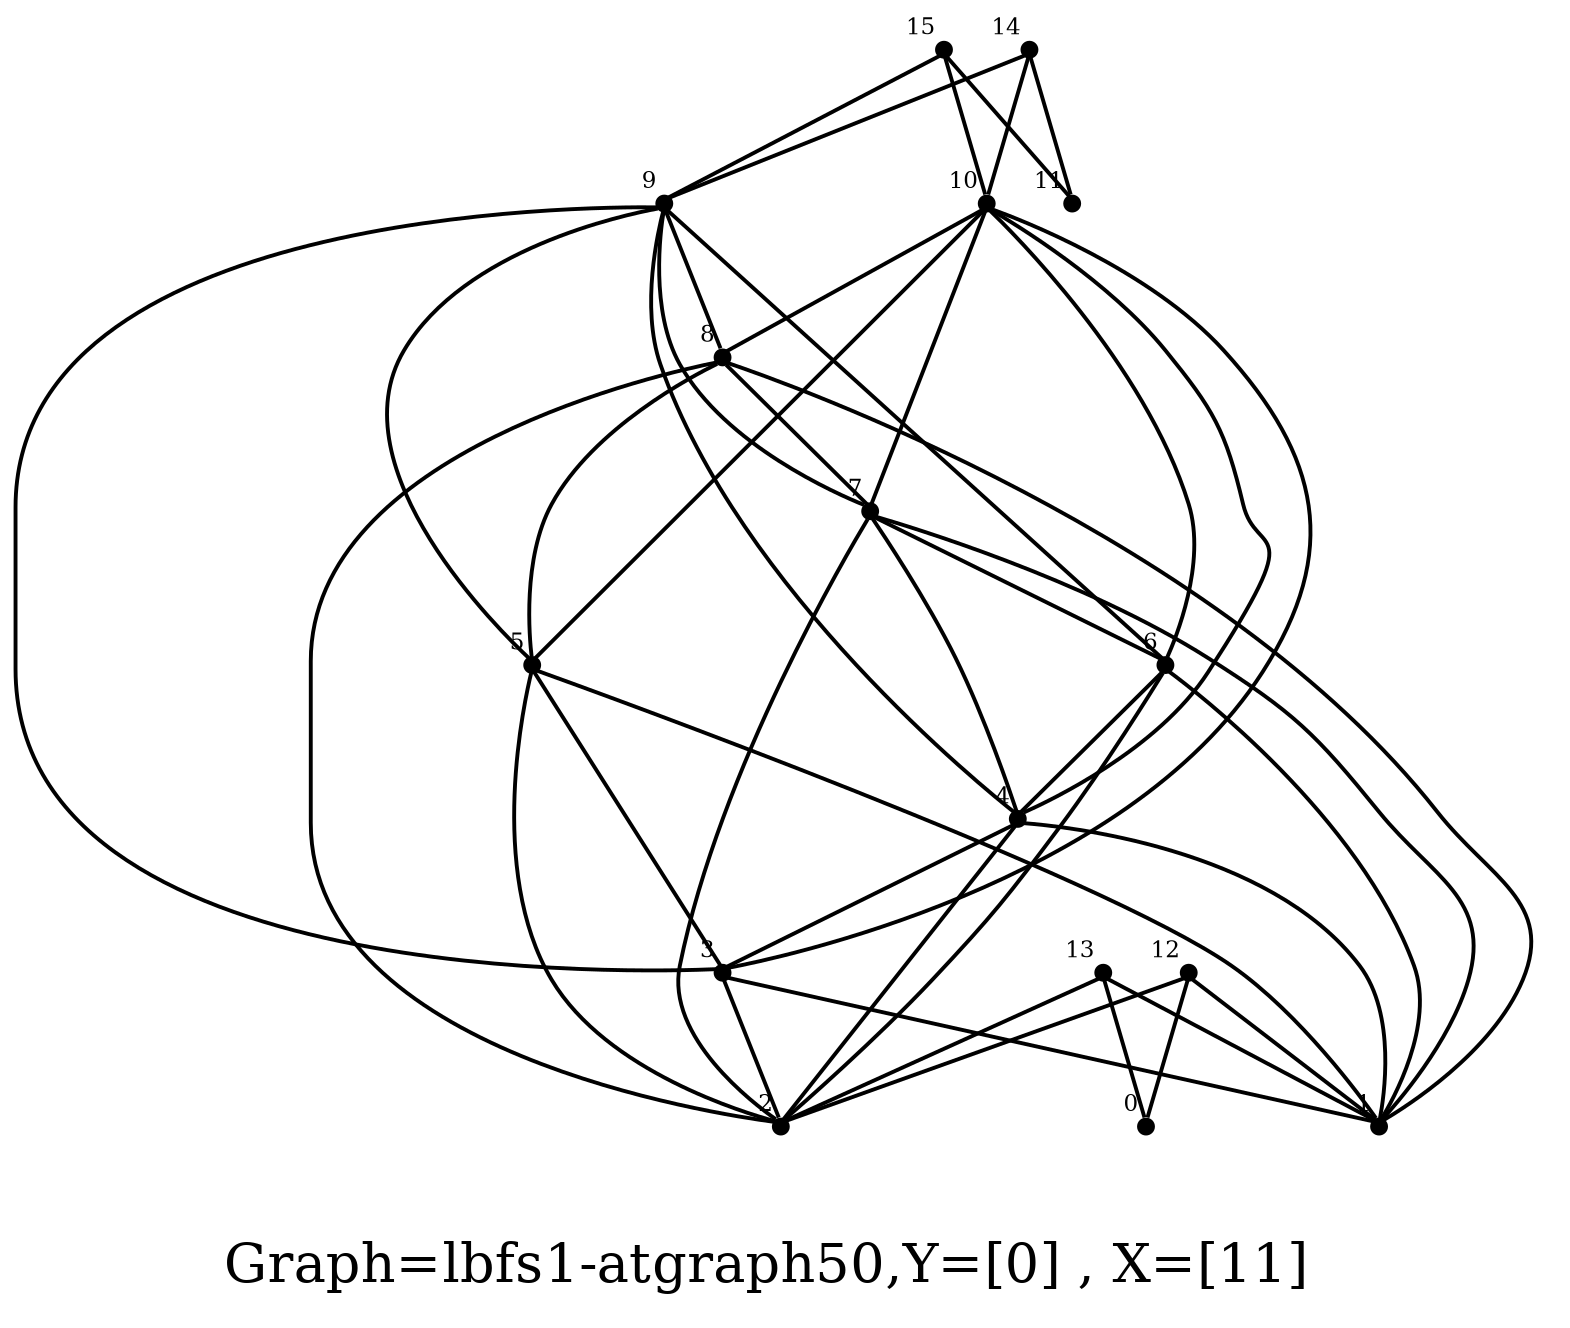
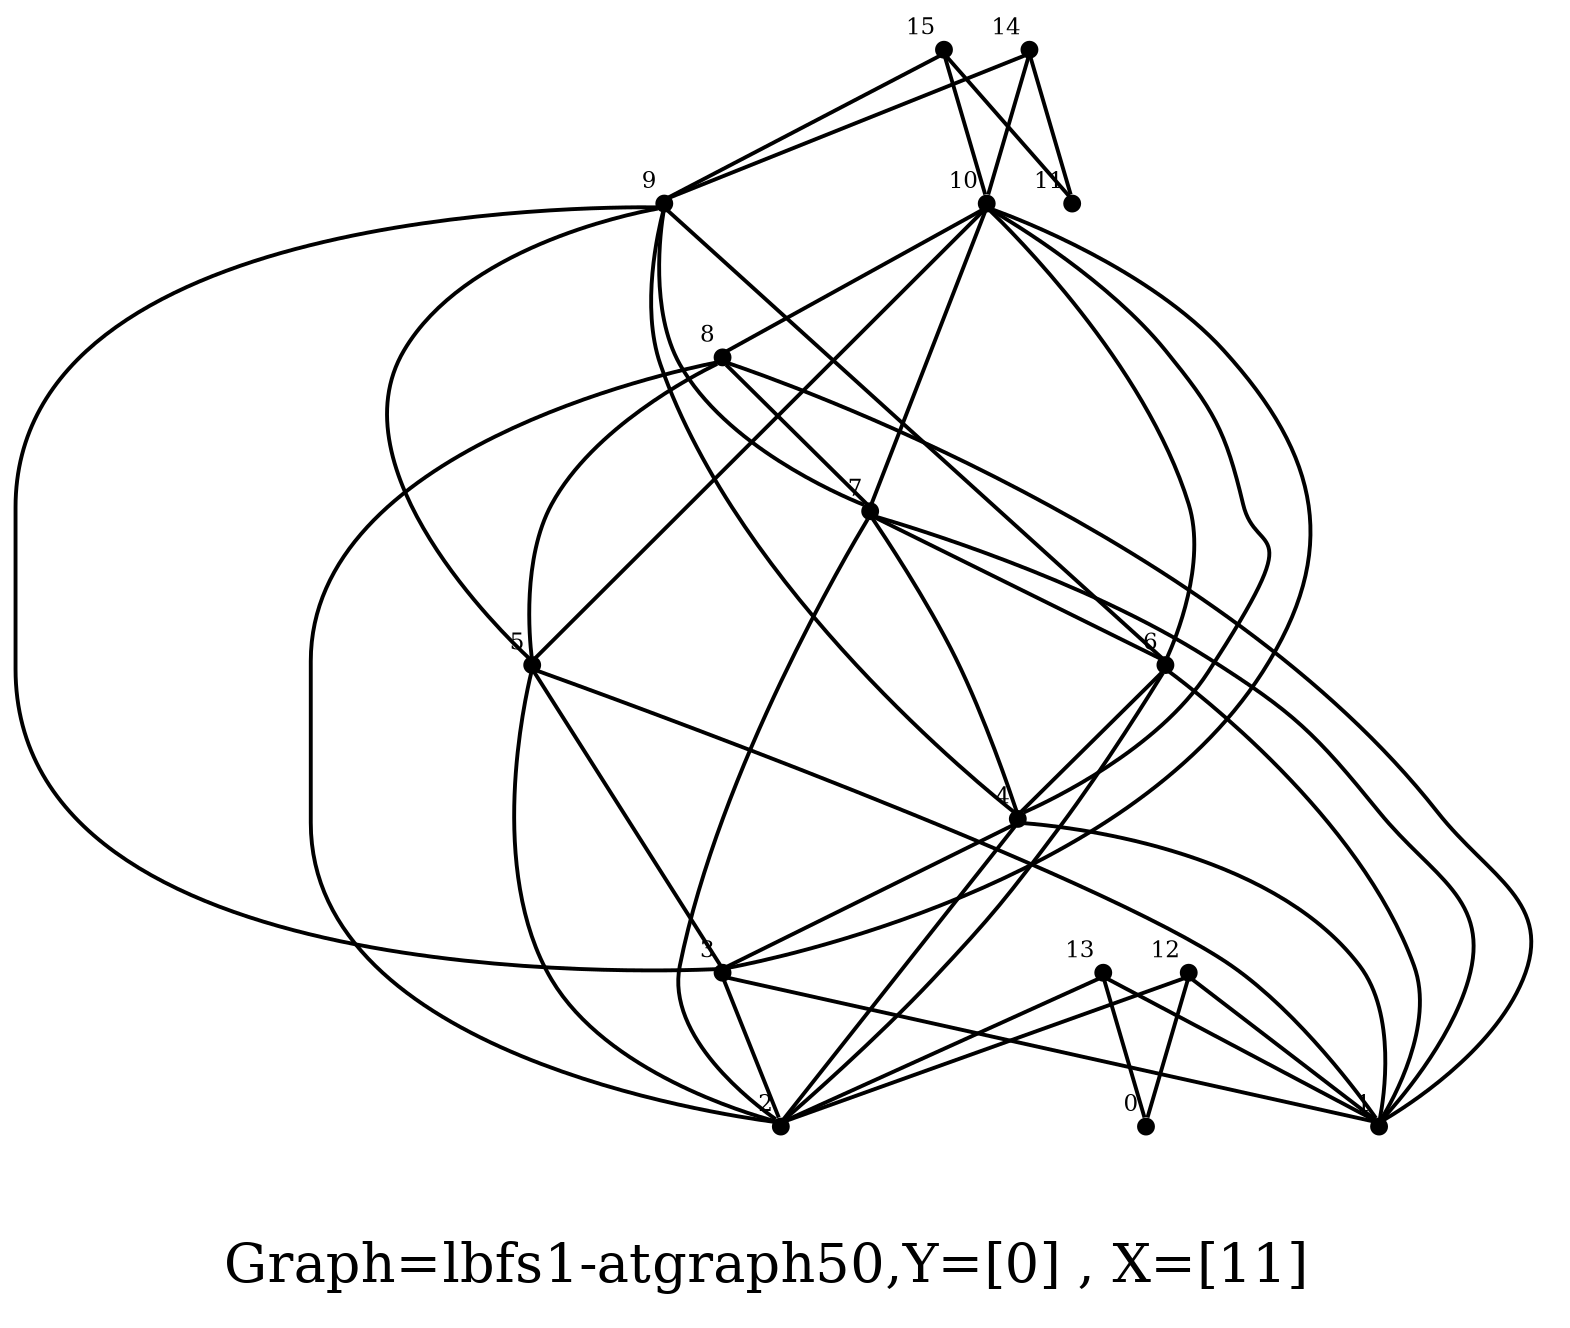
edge "9" -- "8": removed
